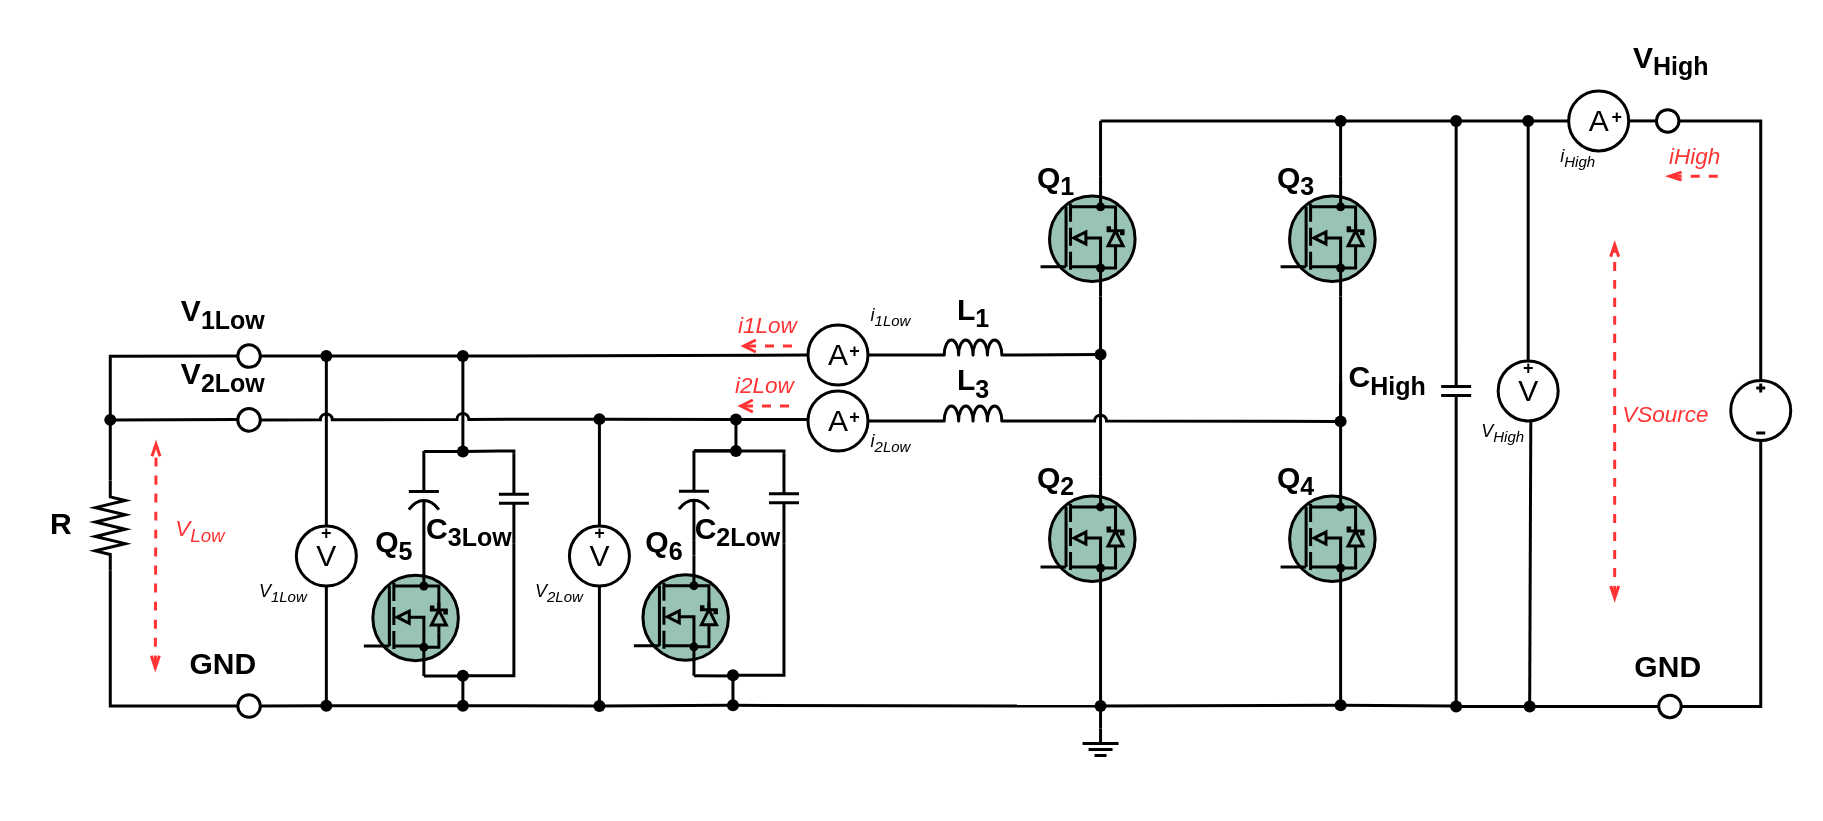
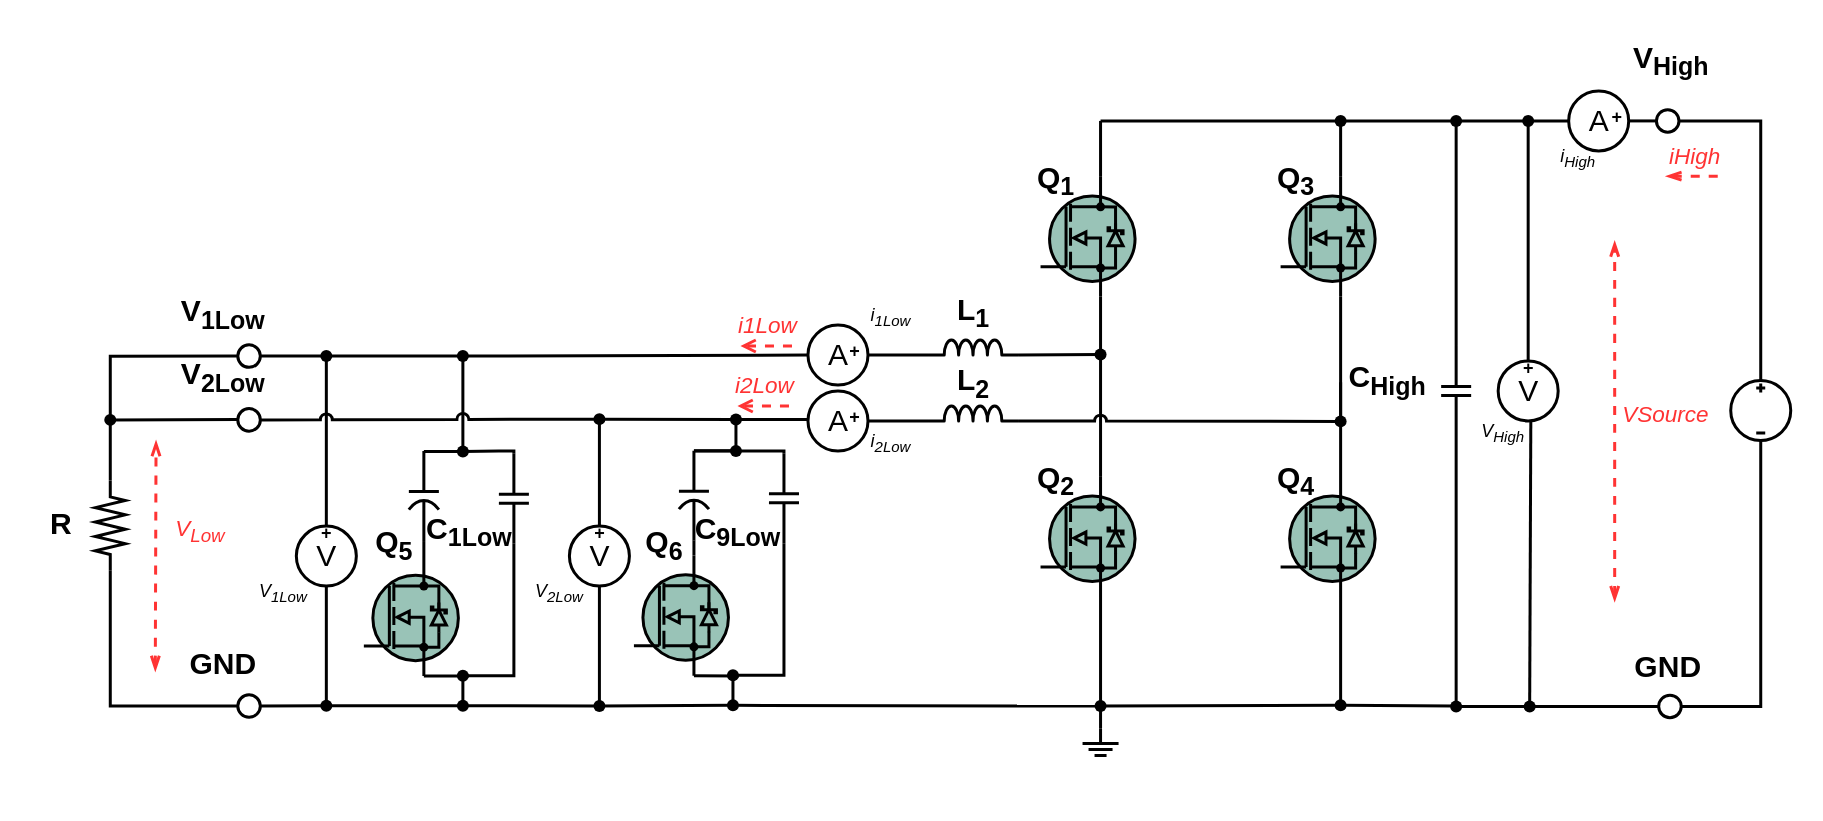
node "L3": label "L3" -> "L2"
node "C3Low": label "C3Low" -> "C1Low"
node "C2Low": label "C2Low" -> "C9Low"
